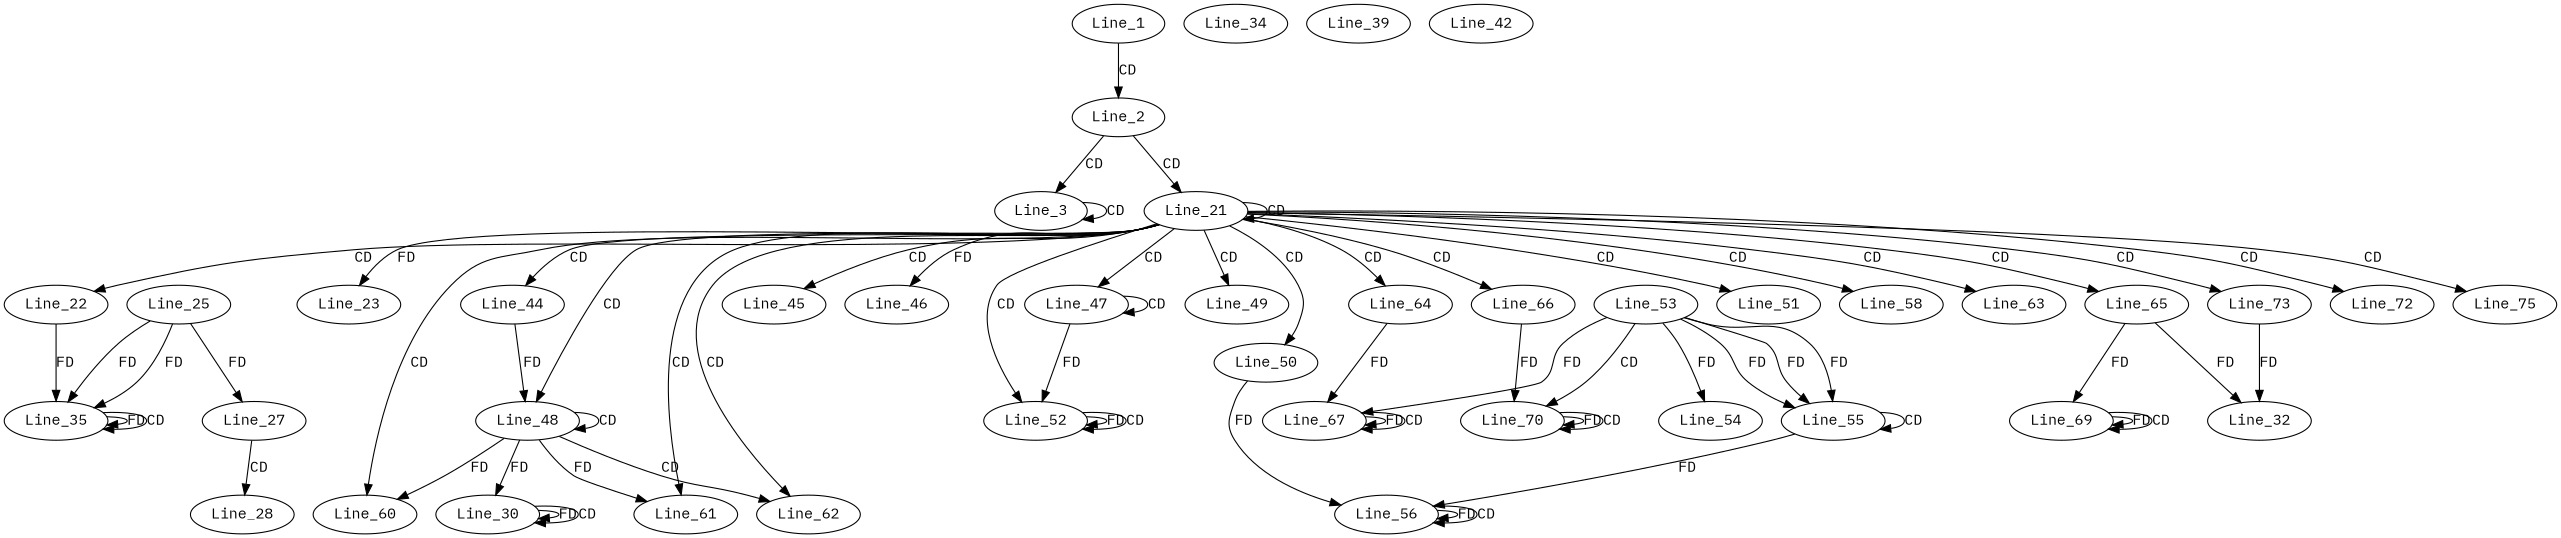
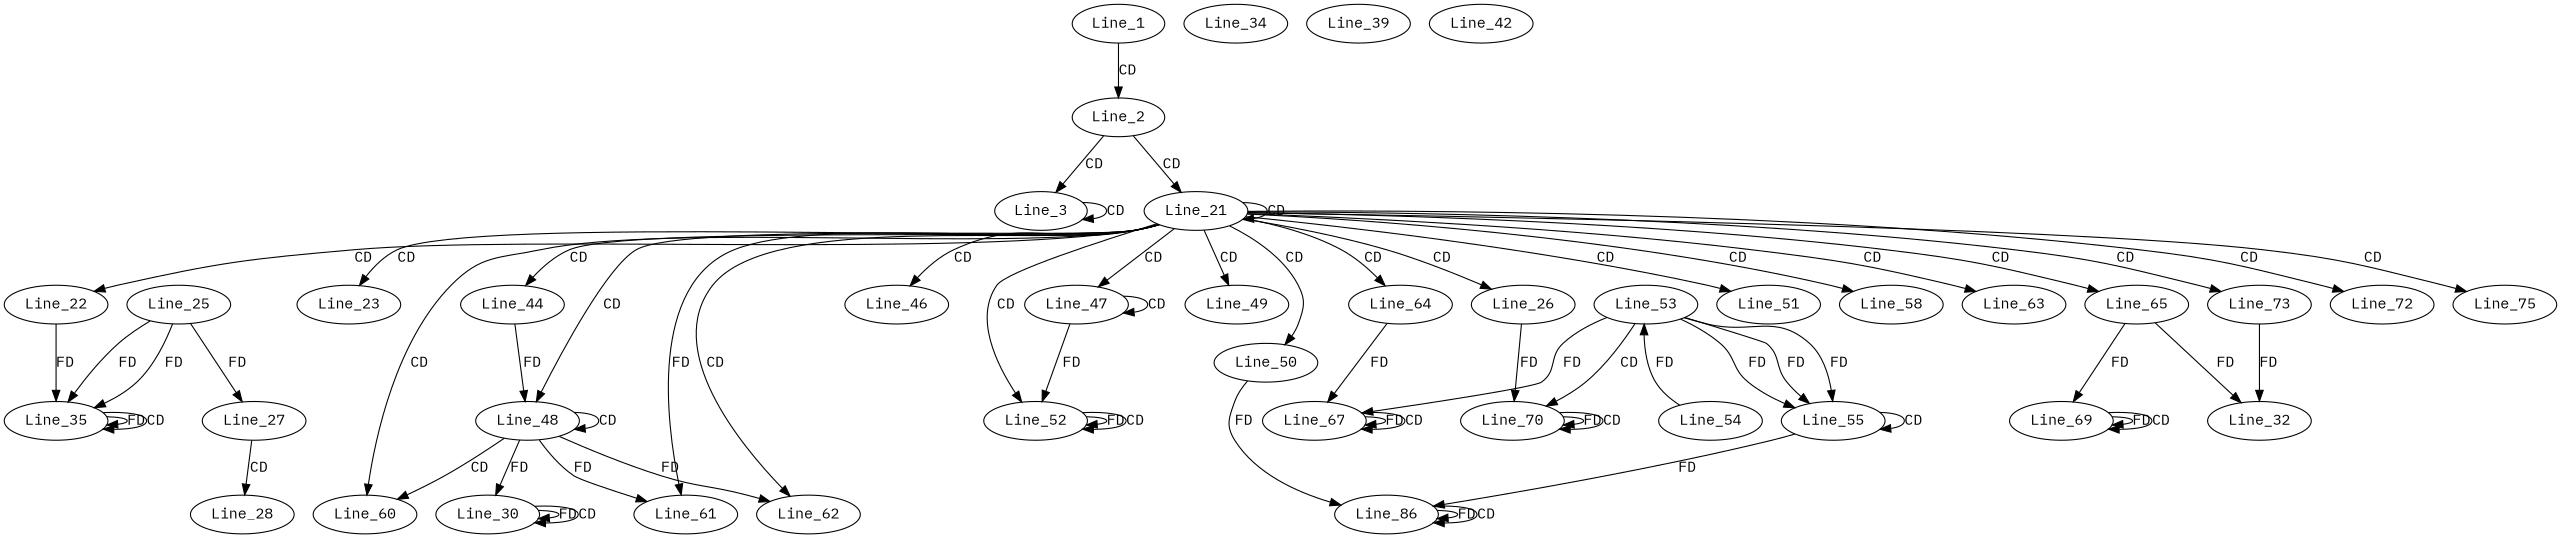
edge "Line_21" -> "Line_23": label "FD" -> "CD"
edge "Line_21" -> "Line_46": label "FD" -> "CD"
node "Line_45": removed
node "Line_66": label "Line_66" -> "Line_26"
edge "Line_53" -> "Line_54": reversed
edge "Line_21" -> "Line_61": label "CD" -> "FD"
edge "Line_48" -> "Line_60": label "FD" -> "CD"
edge "Line_48" -> "Line_62": label "CD" -> "FD"
node "Line_56": label "Line_56" -> "Line_86"
